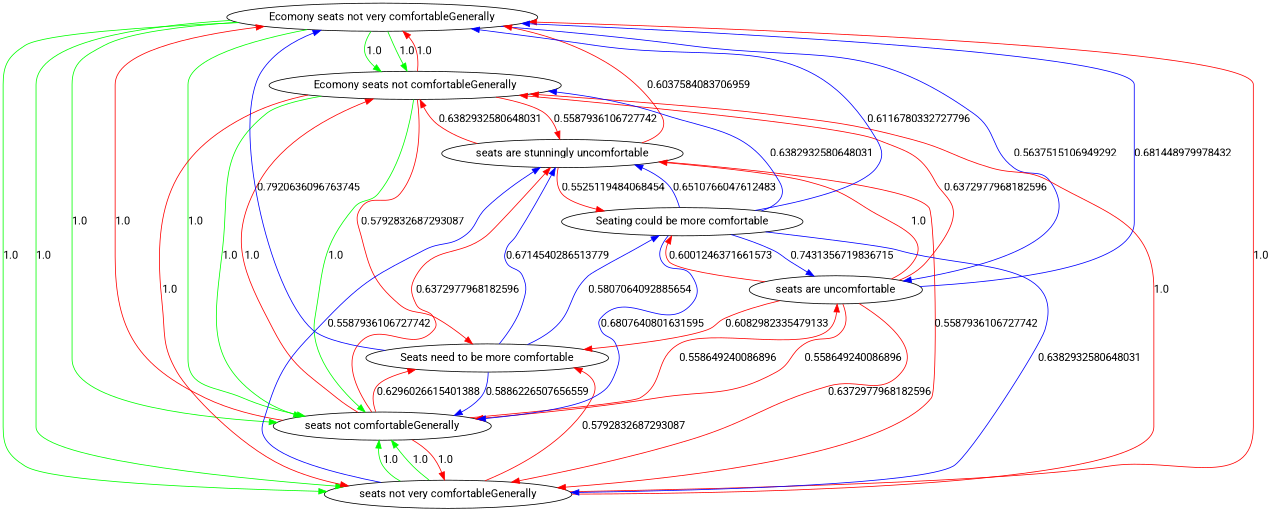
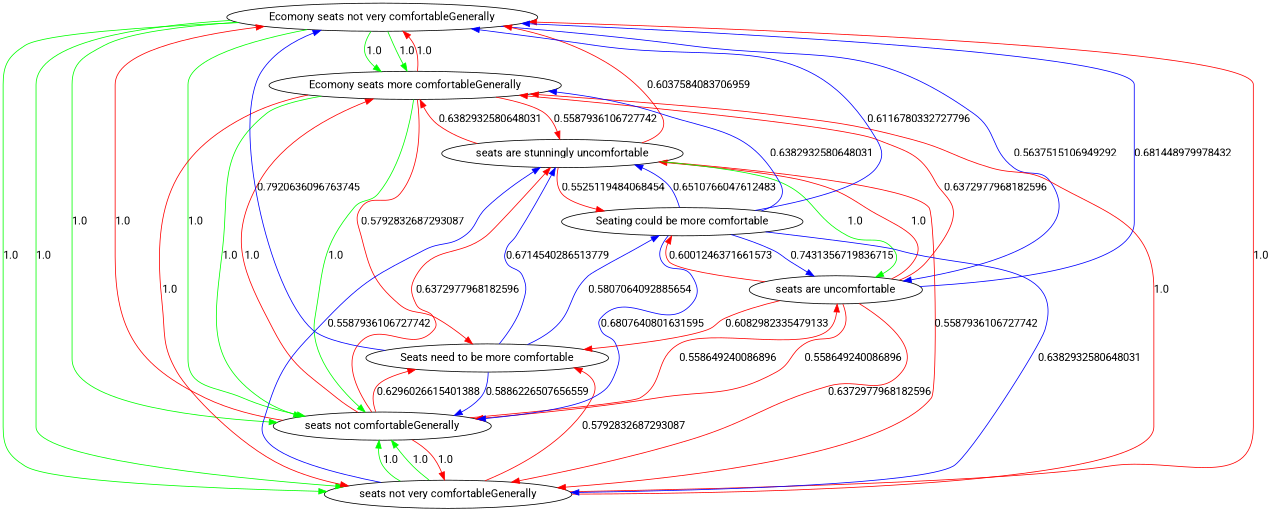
node "Ecomony seats not comfortableGenerally": label "Ecomony seats not comfortableGenerally" -> "Ecomony seats more comfortableGenerally"
edge "seats are stunningly uncomfortable" -> "seats are uncomfortable": added, label "1.0"
